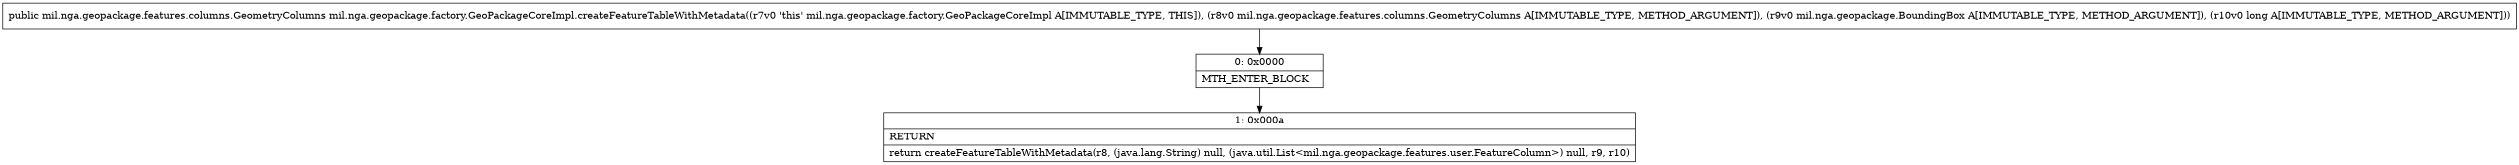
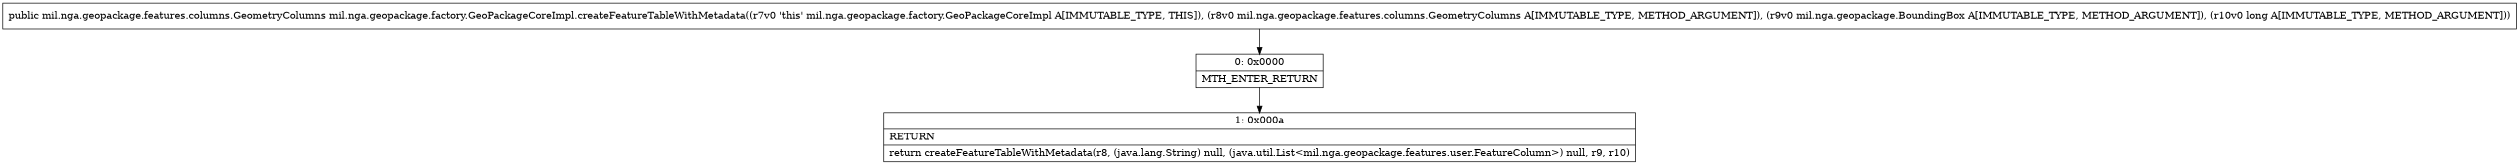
node "0: 0x0000": text "MTH_ENTER_BLOCK" -> "MTH_ENTER_RETURN"
